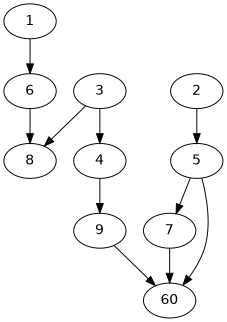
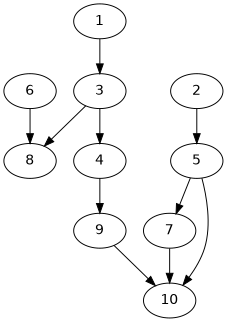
edge "1" -> "6": now "1" -> "3"
node "60": label "60" -> "10"
